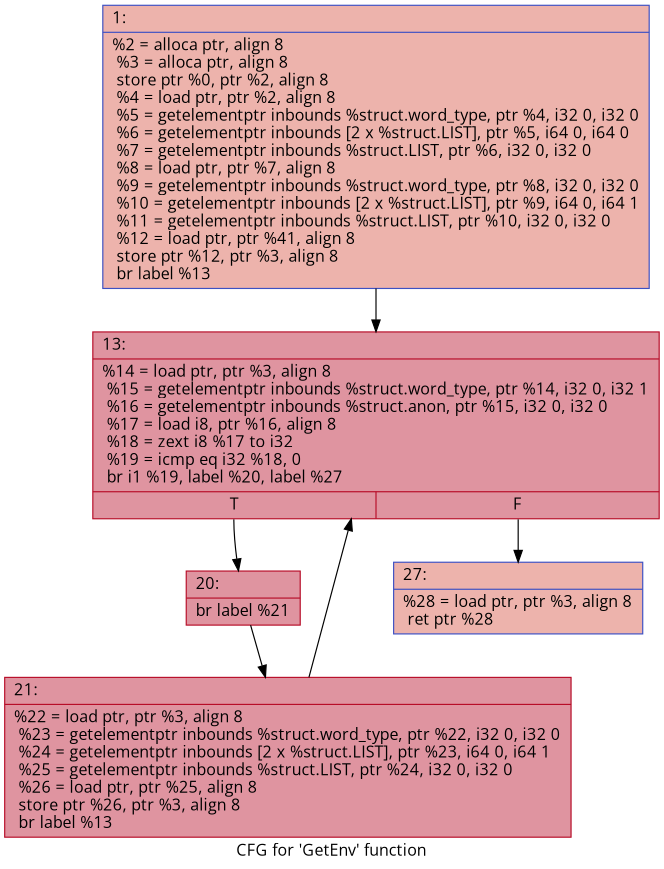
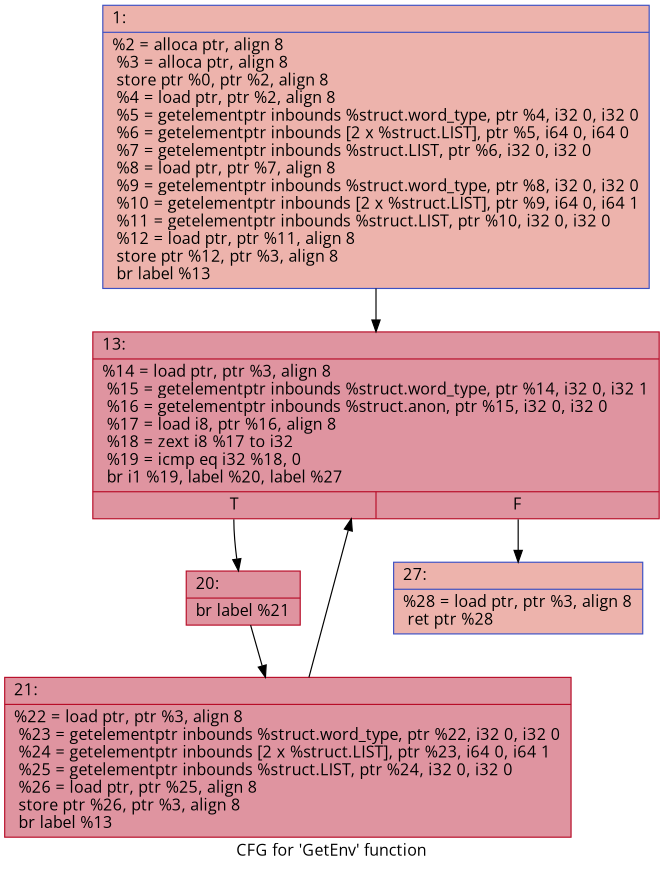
node "1:": text "%12 = load ptr, ptr %41, align 8" -> "%12 = load ptr, ptr %11, align 8"
